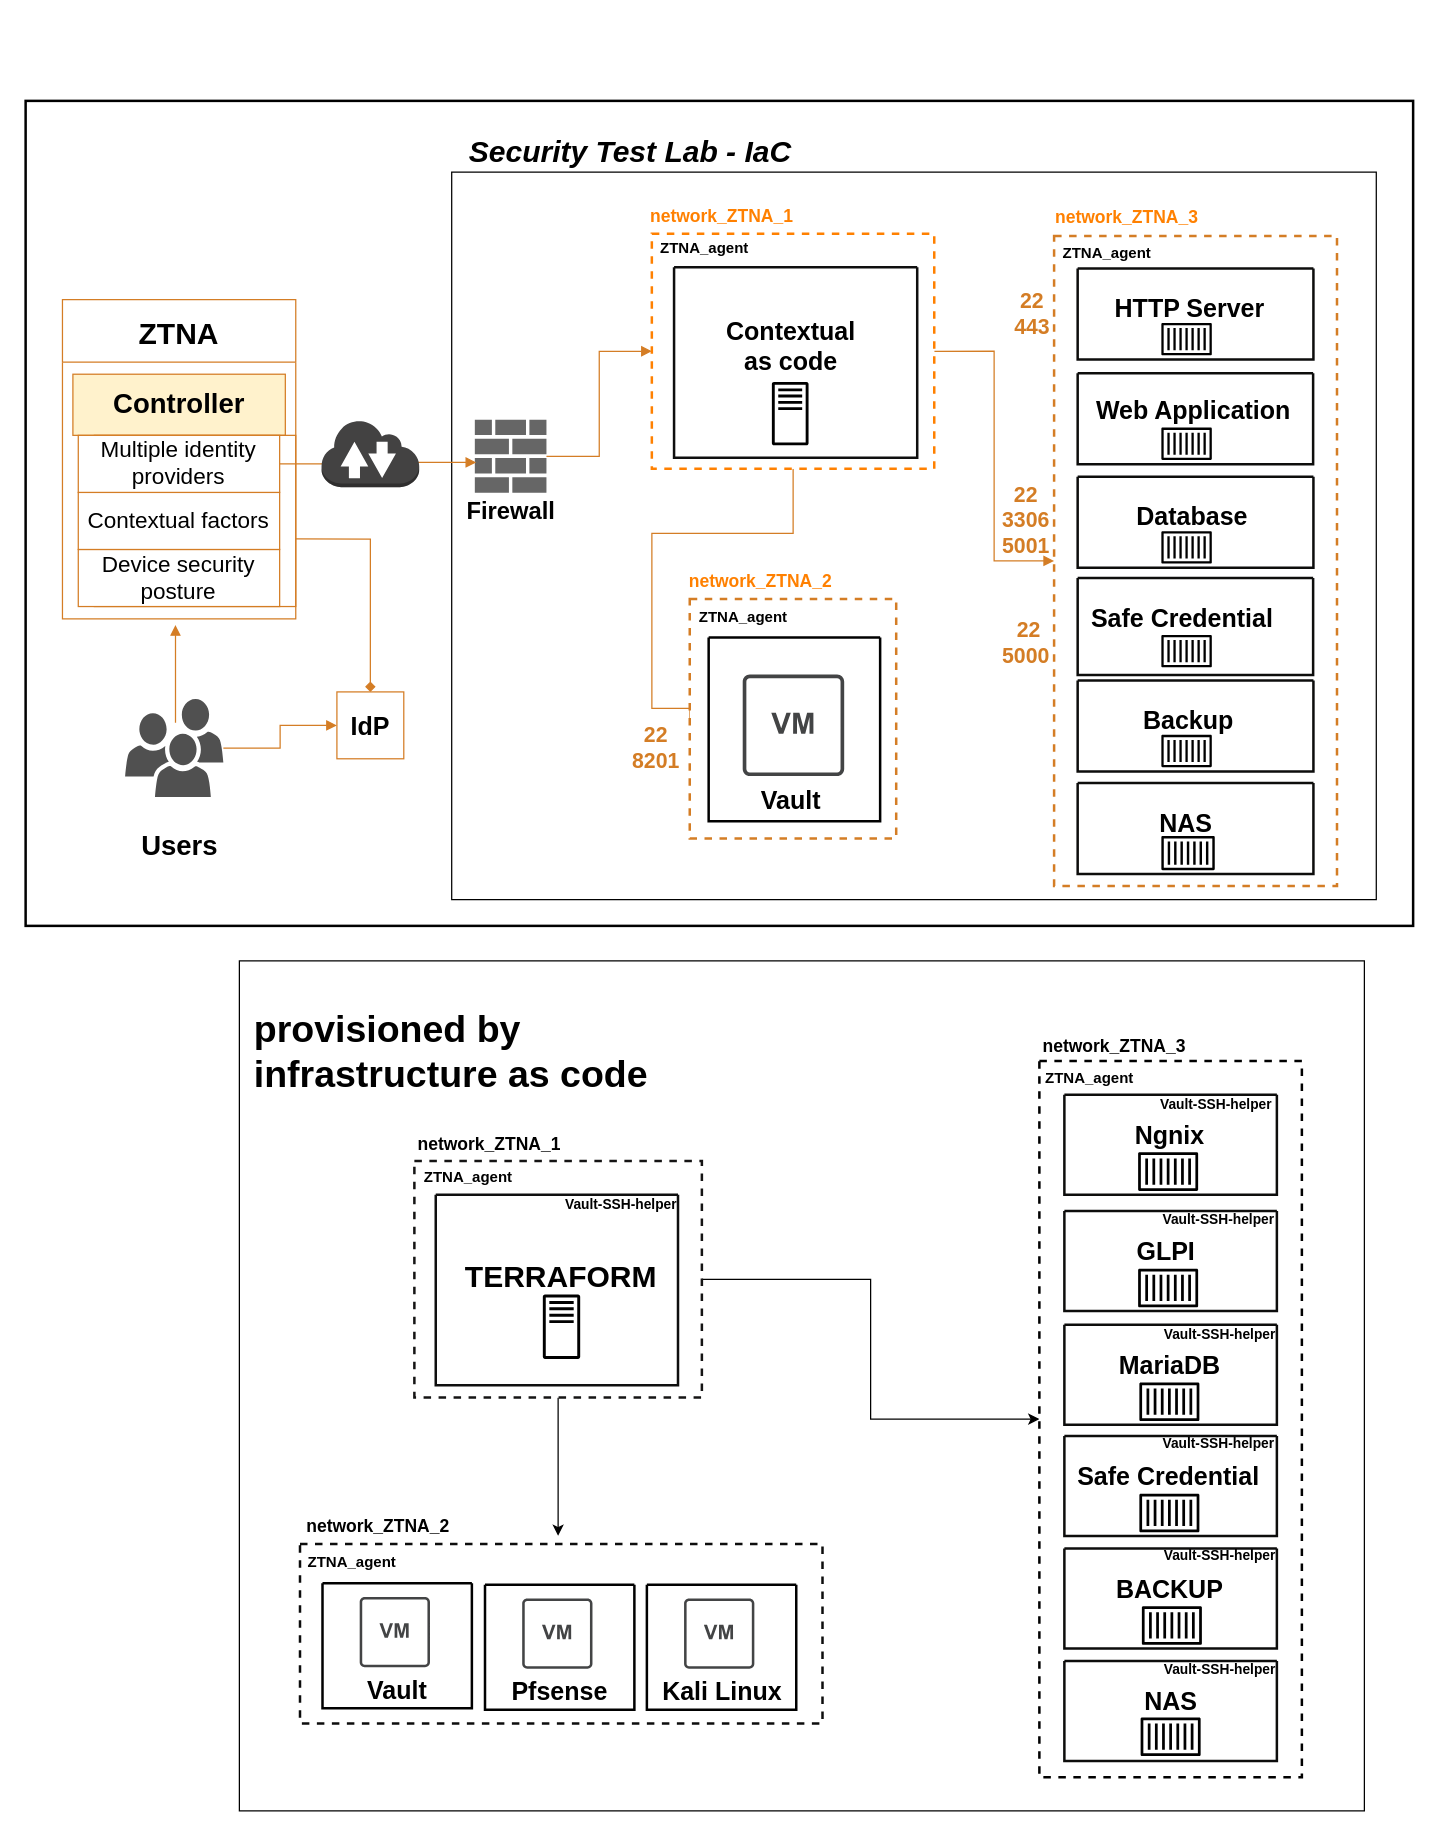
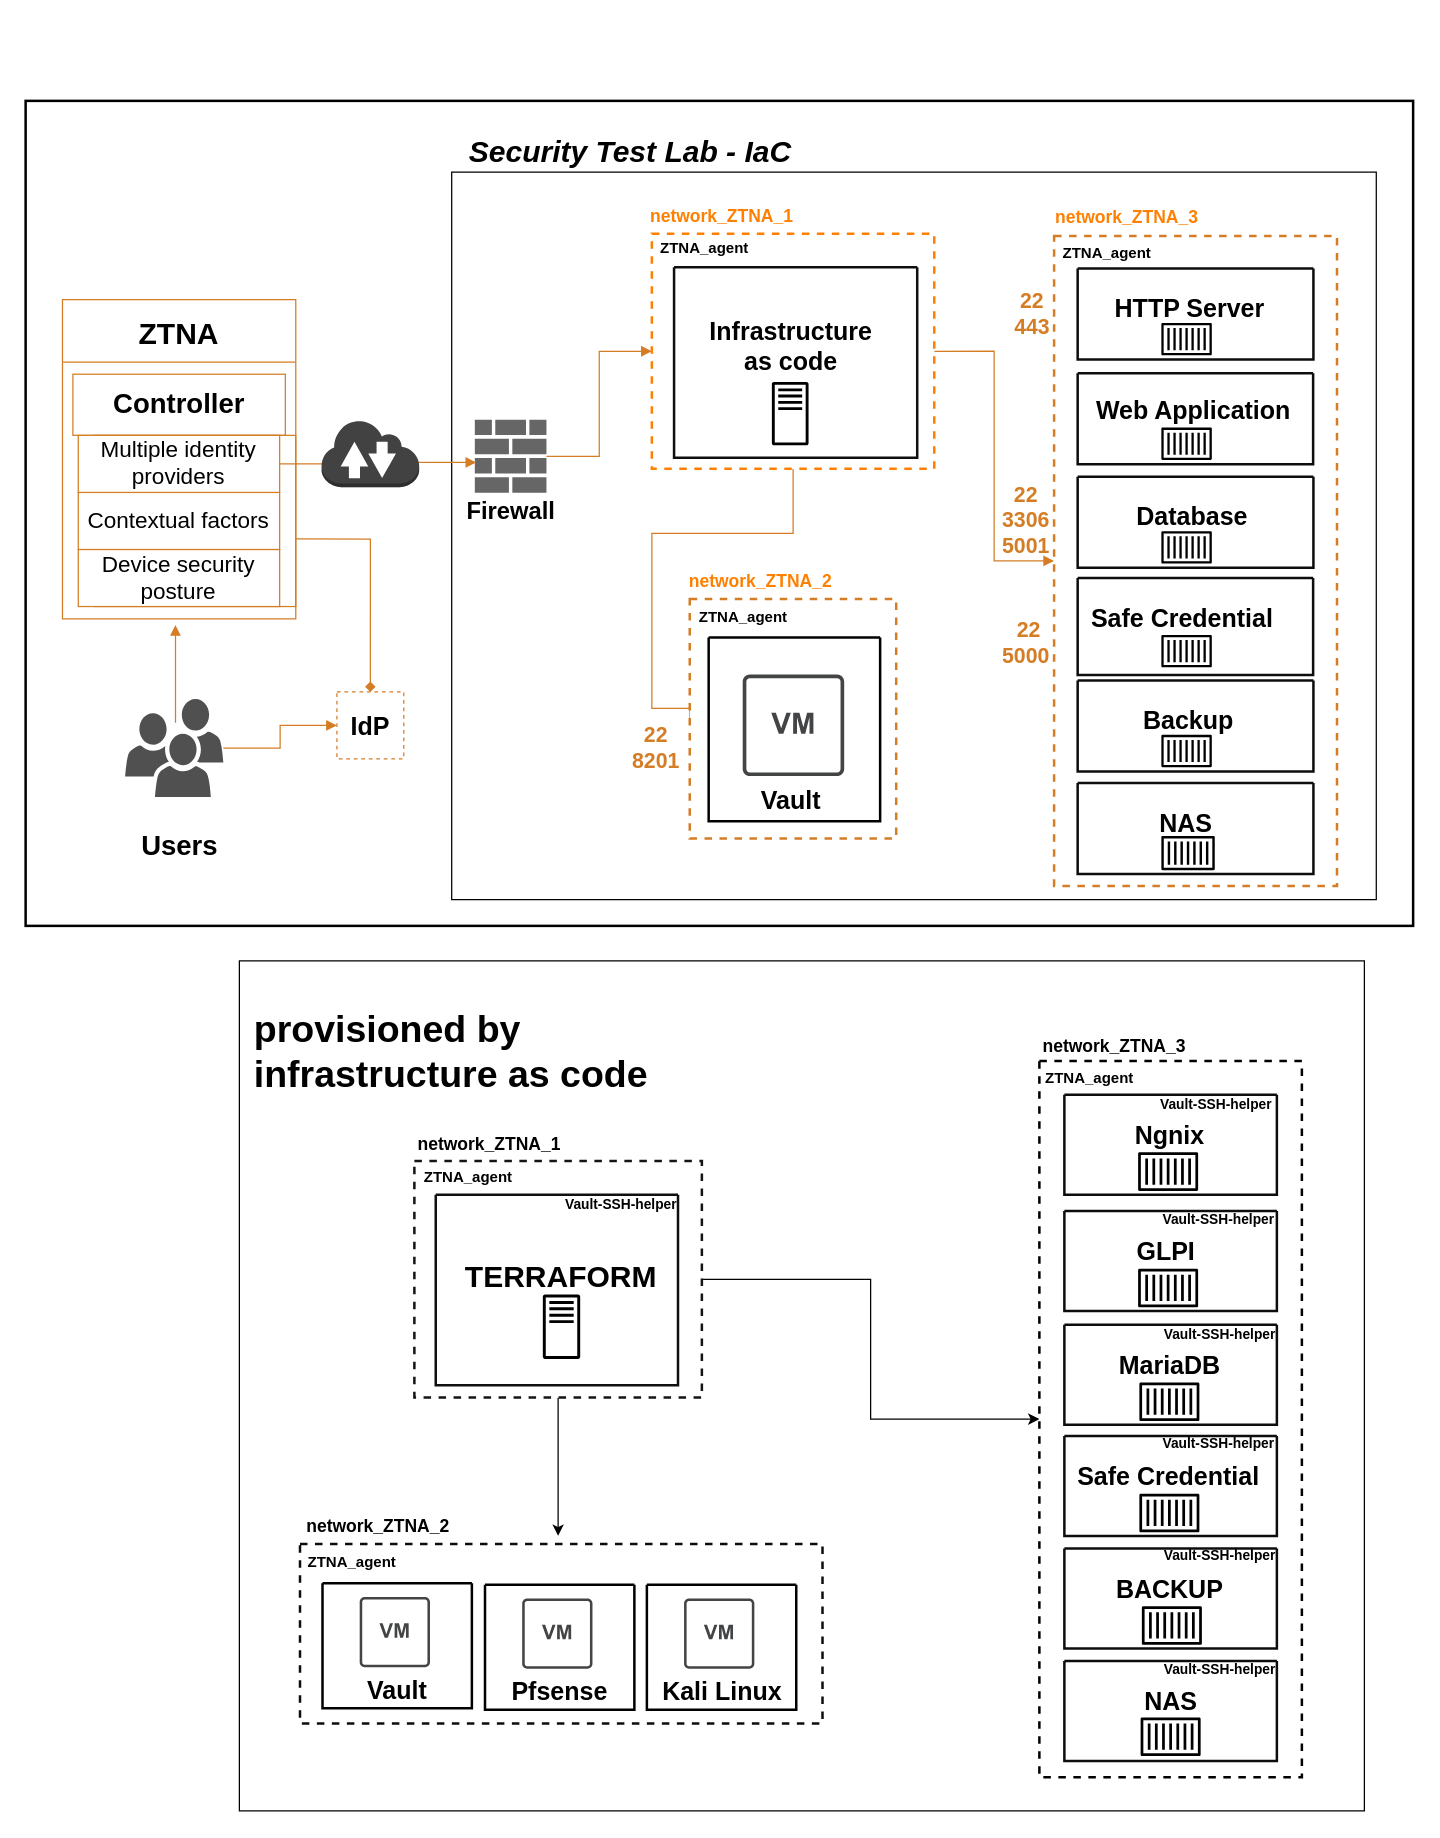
node "Contextual as code": label "Contextual as code" -> "Infrastructure as code"
node "Controller": fillcolor #fff2cc -> #ffffff
node "IdP": style solid -> dashed
